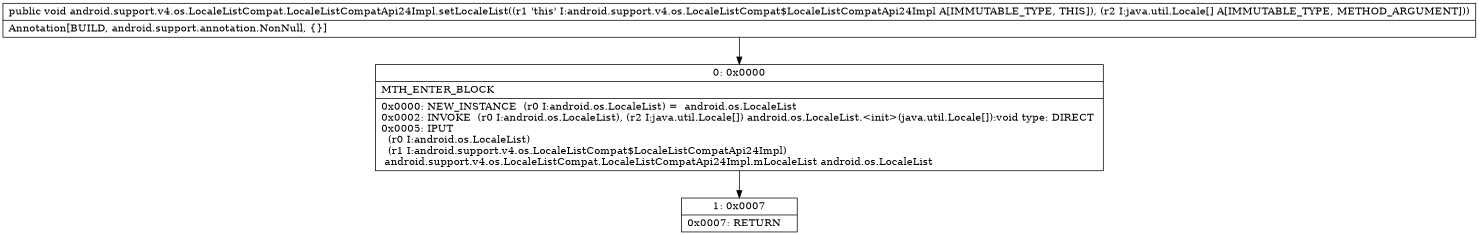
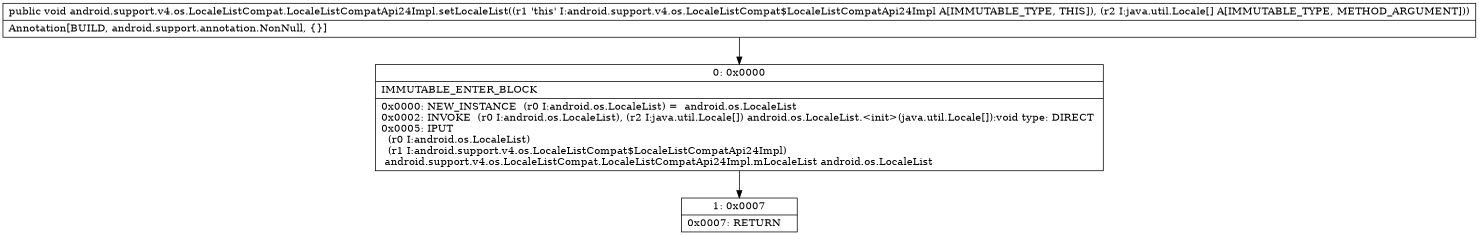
node "0: 0x0000": text "MTH_ENTER_BLOCK" -> "IMMUTABLE_ENTER_BLOCK"
